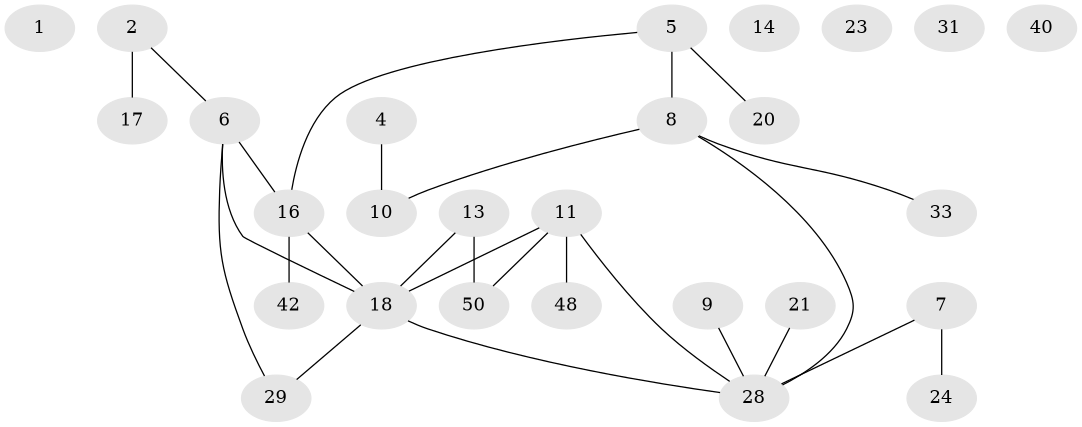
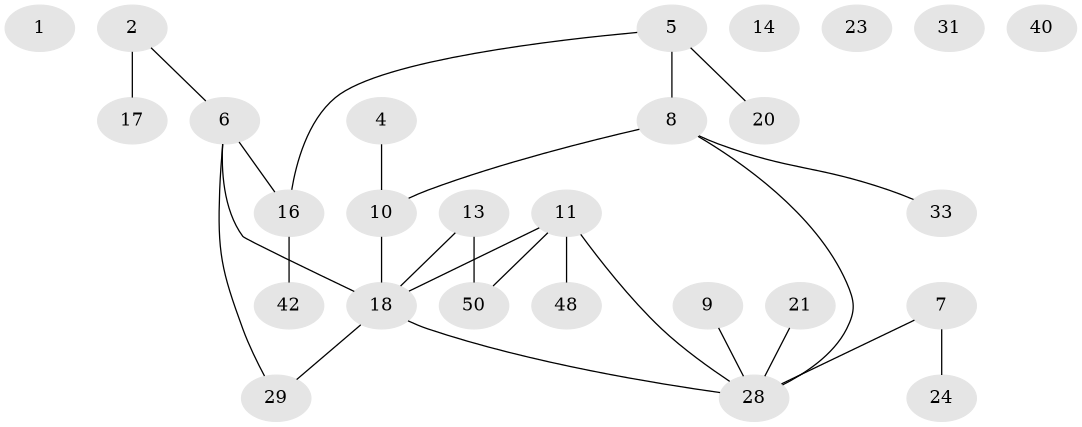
edge "16" -- "18": now "10" -- "18"
